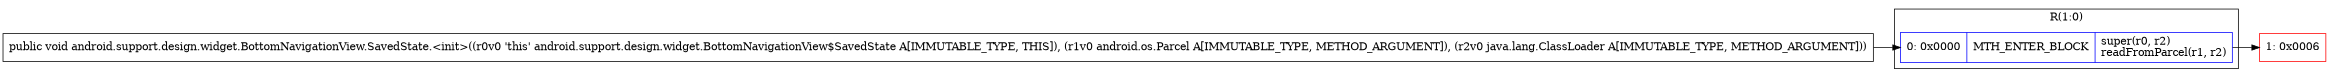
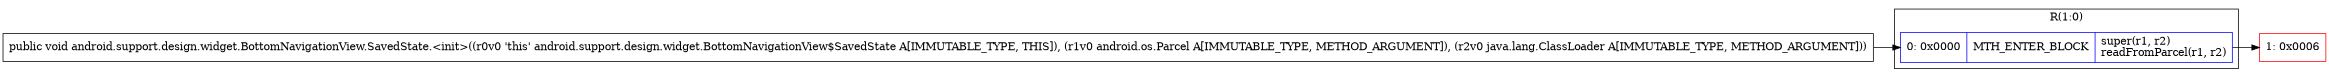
node "0: 0x0000": text "super(r0, r2)" -> "super(r1, r2)"
